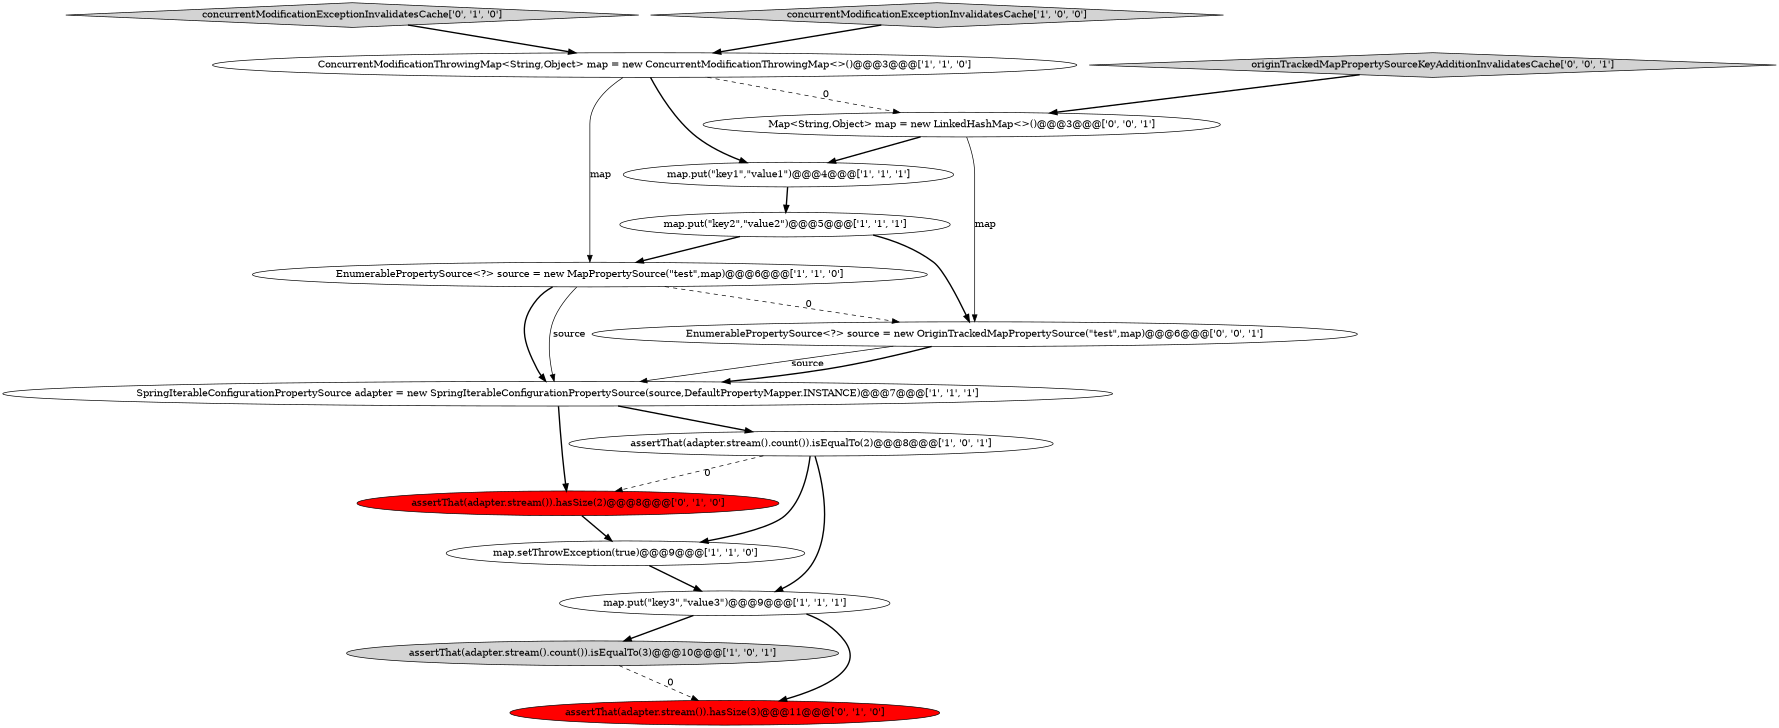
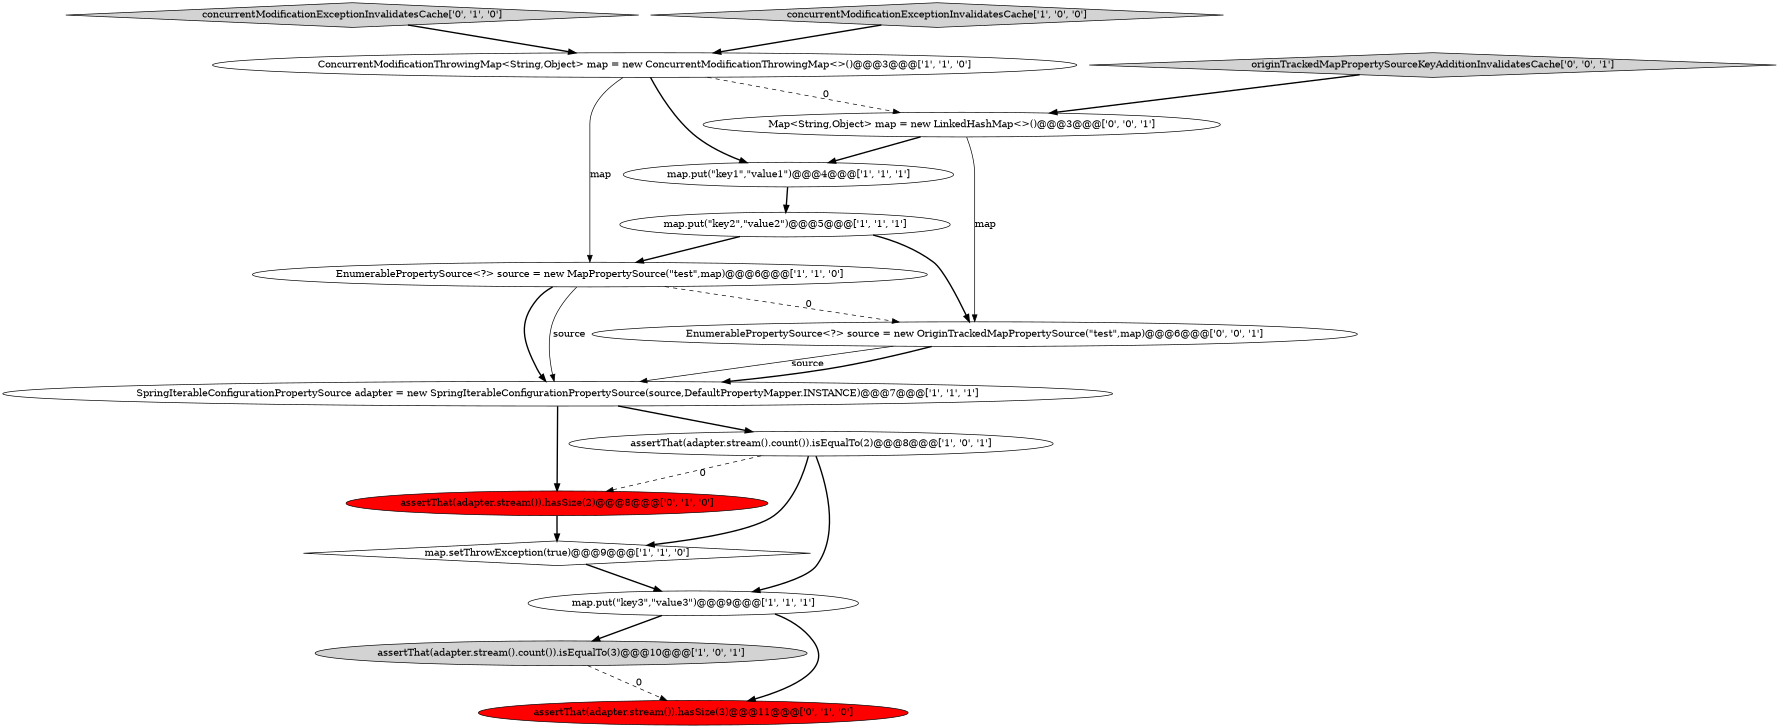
node "map.setThrowException(true)@@@9@@@['1', '1', '0']": shape ellipse -> diamond
